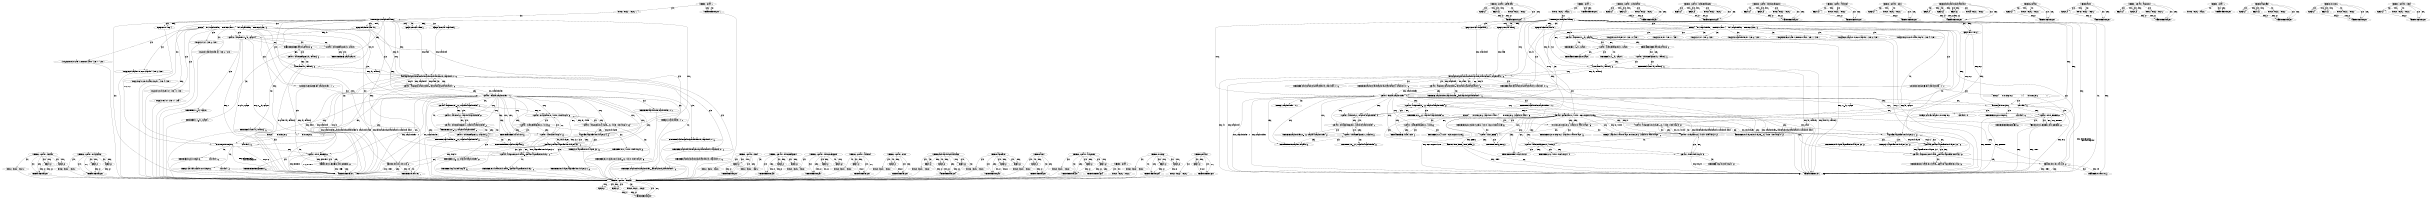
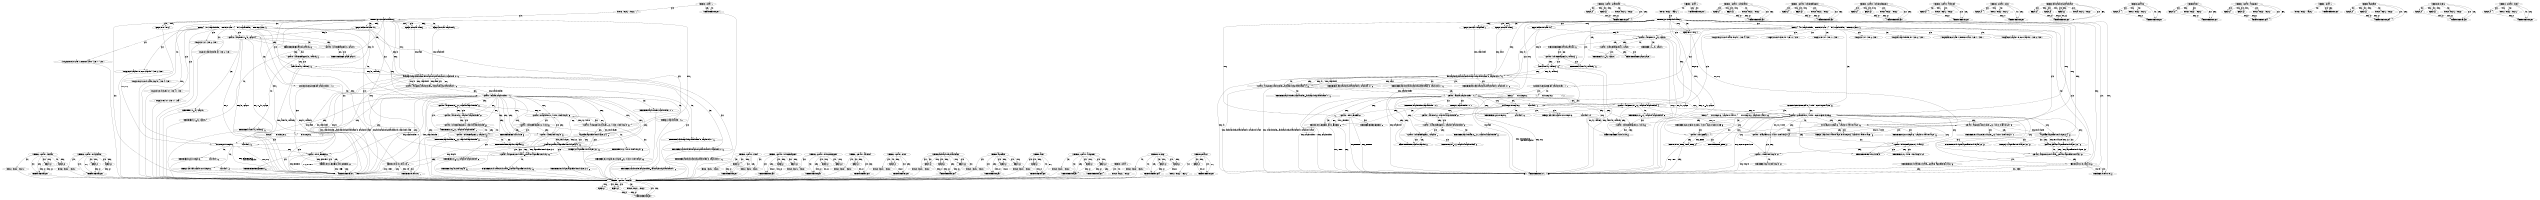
node "(CONTROL_STRUCTURE,IF,if (sn->l1_size > QCOW_MAX_L1_SIZE))": added
node "(IDENTIFIER,sn,sn->l1_size > QCOW_MAX_L1_SIZE)": removed
